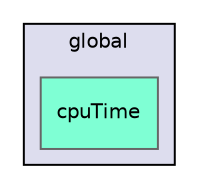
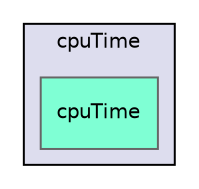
cluster "global": label "global" -> "cpuTime"
